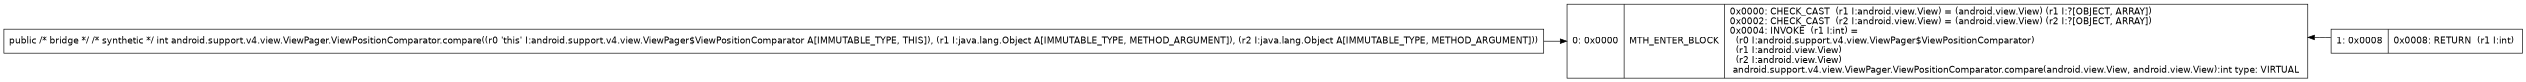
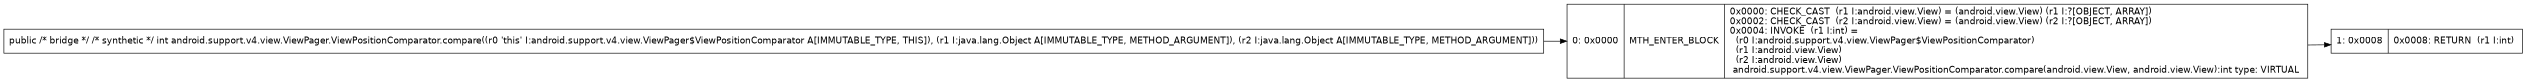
edge "1: 0x0008" -> "0: 0x0000": reversed
